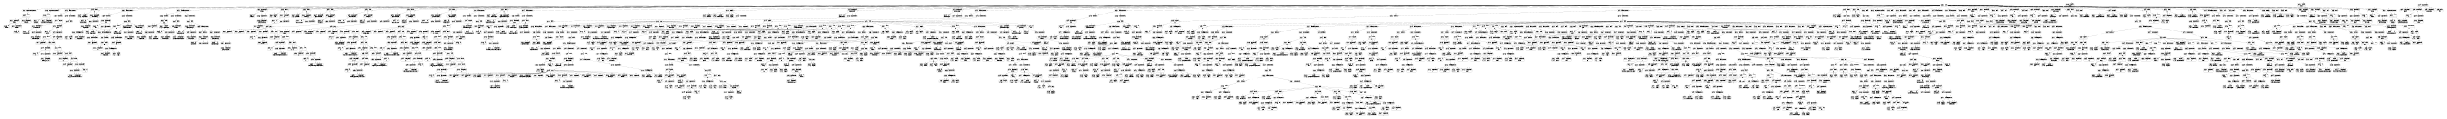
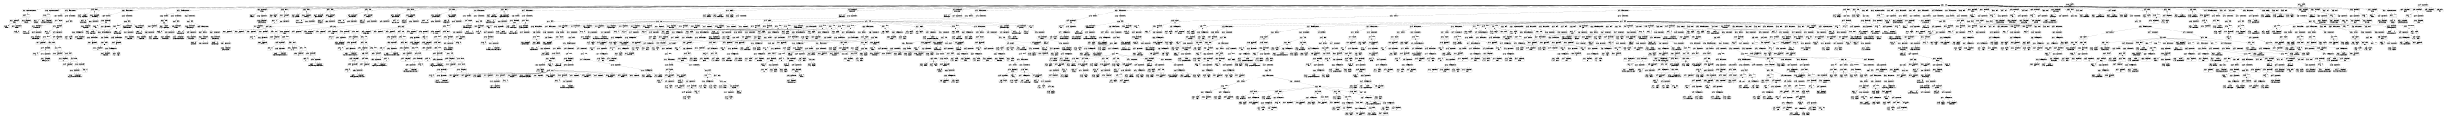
node "231528": text "Available" -> "FunctionCall"
